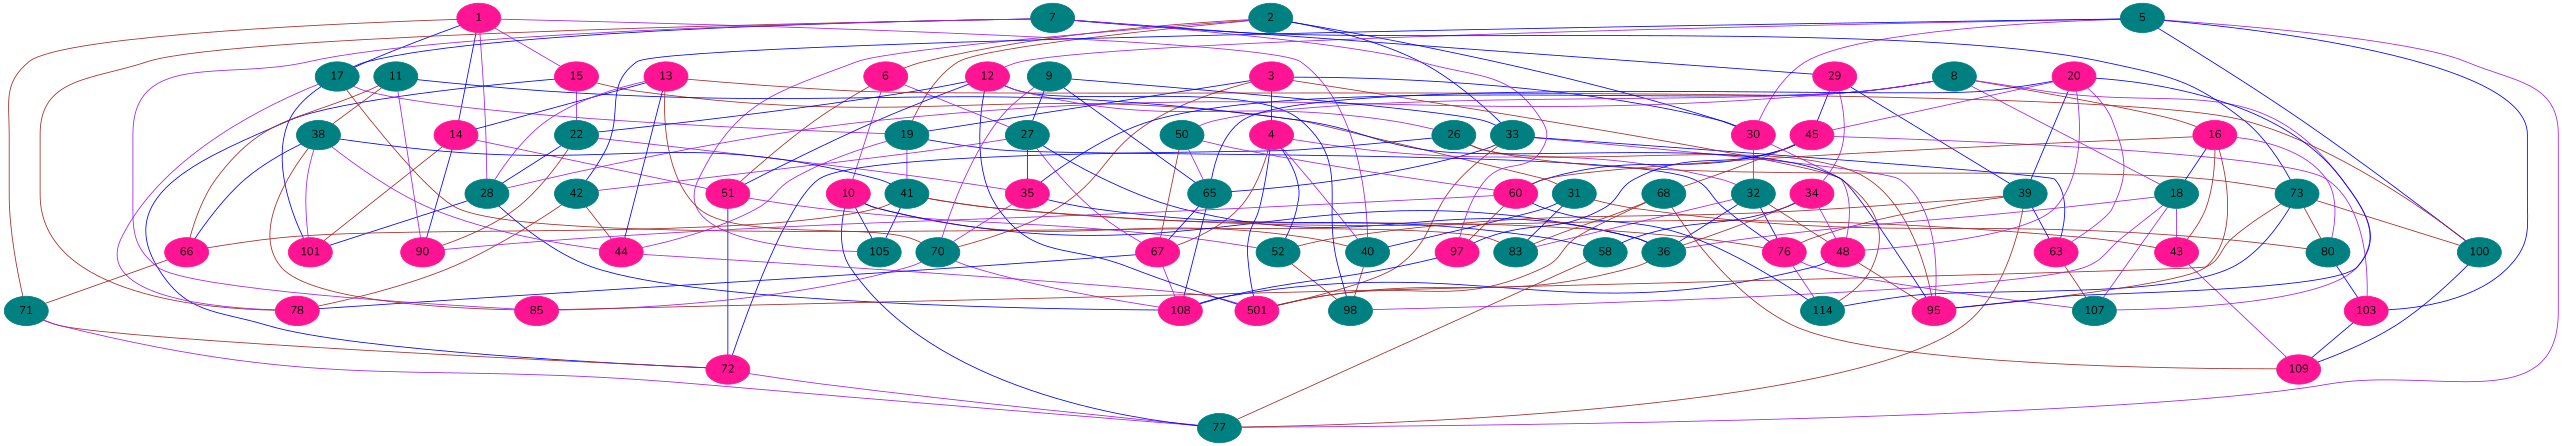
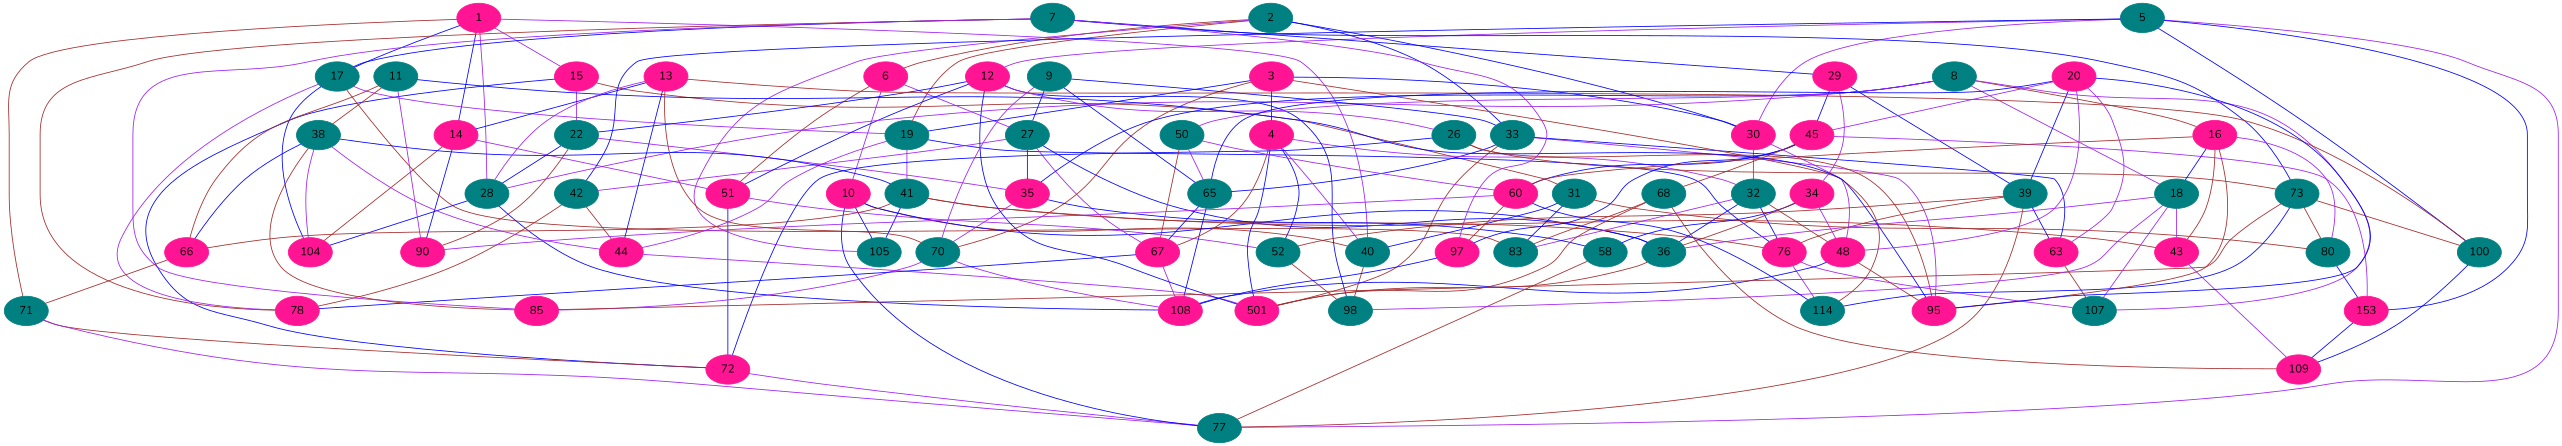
node "101": label "101" -> "104"
node "103": label "103" -> "153"
